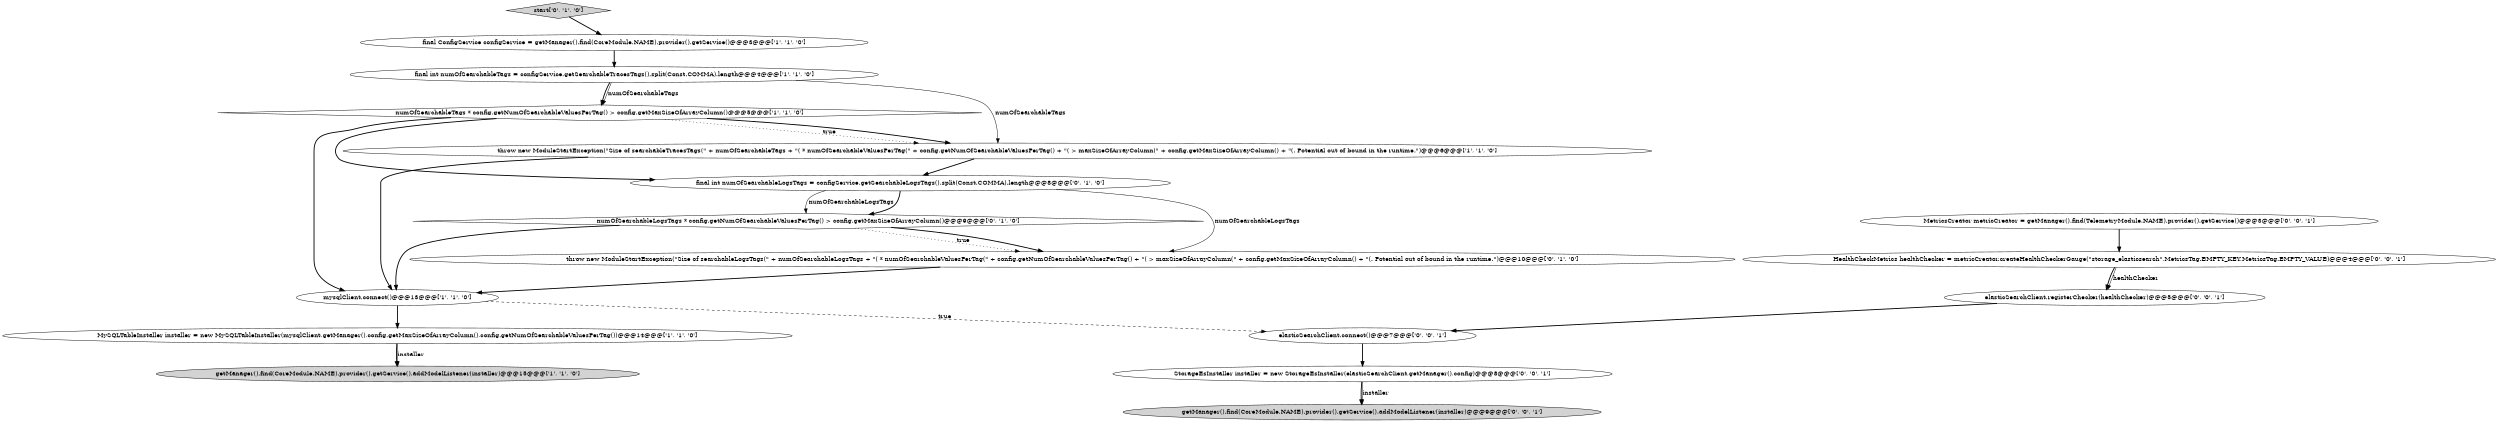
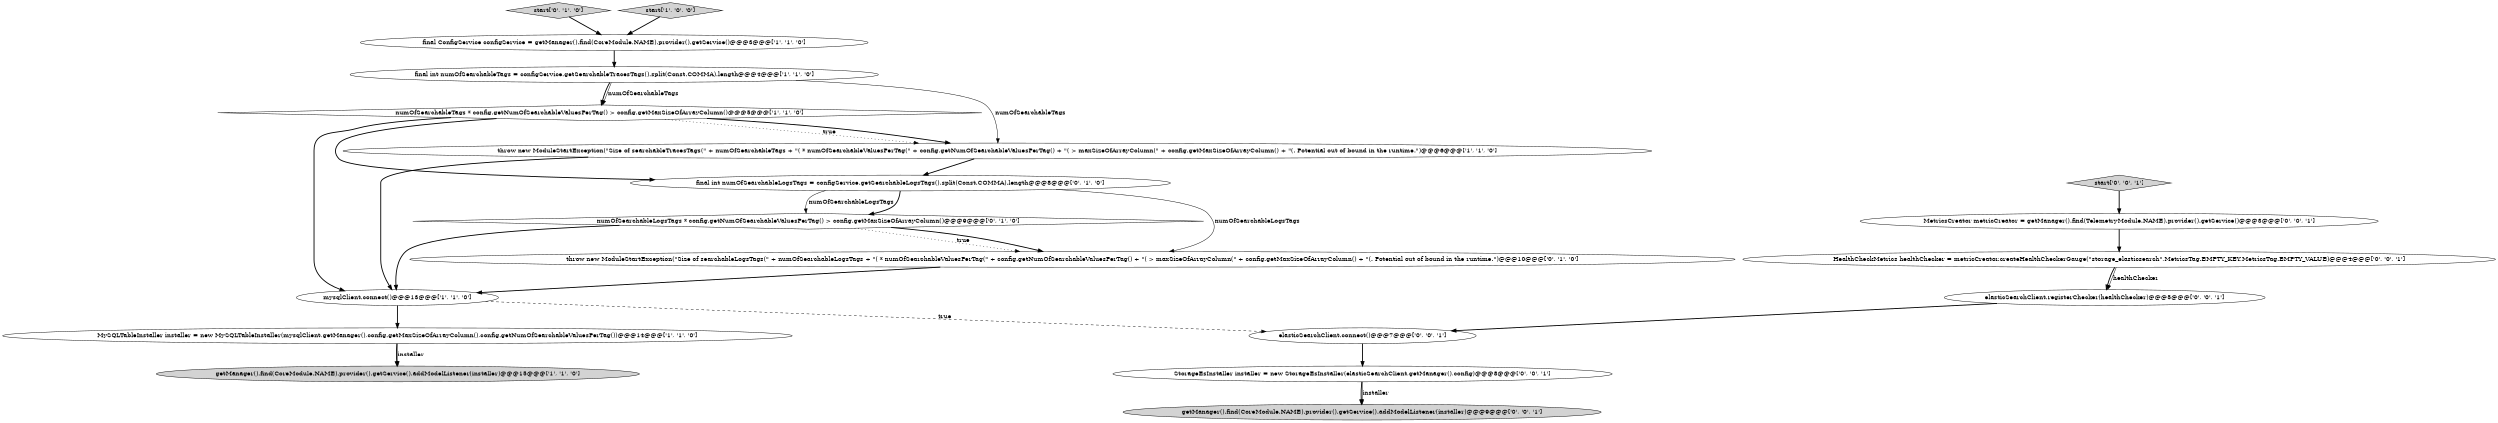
node "start['1', '0', '0']": added
node "start['0', '0', '1']": added
